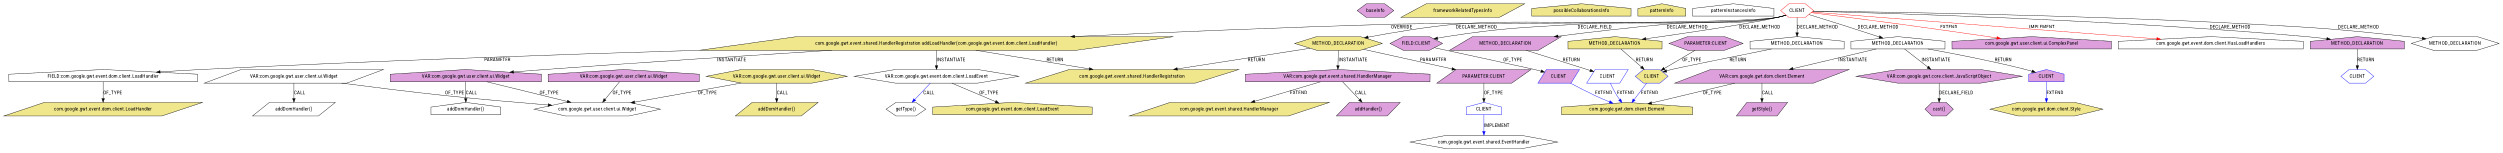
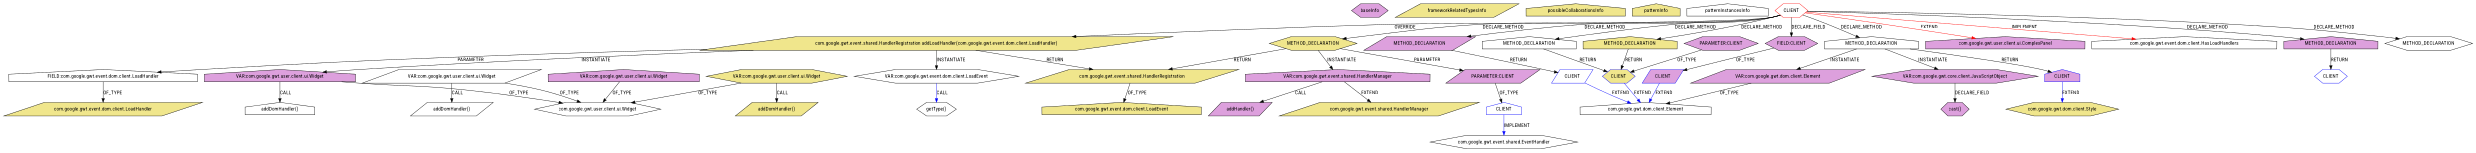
edge "VAR:com.google.gwt.event.dom.client.LoadEvent" -> "com.google.gwt.event.dom.client.LoadEvent": now "com.google.gwt.event.shared.HandlerRegistration" -> "com.google.gwt.event.dom.client.LoadEvent"
node "com.google.gwt.dom.client.Element": fillcolor khaki -> white
node "getStyle()": removed
